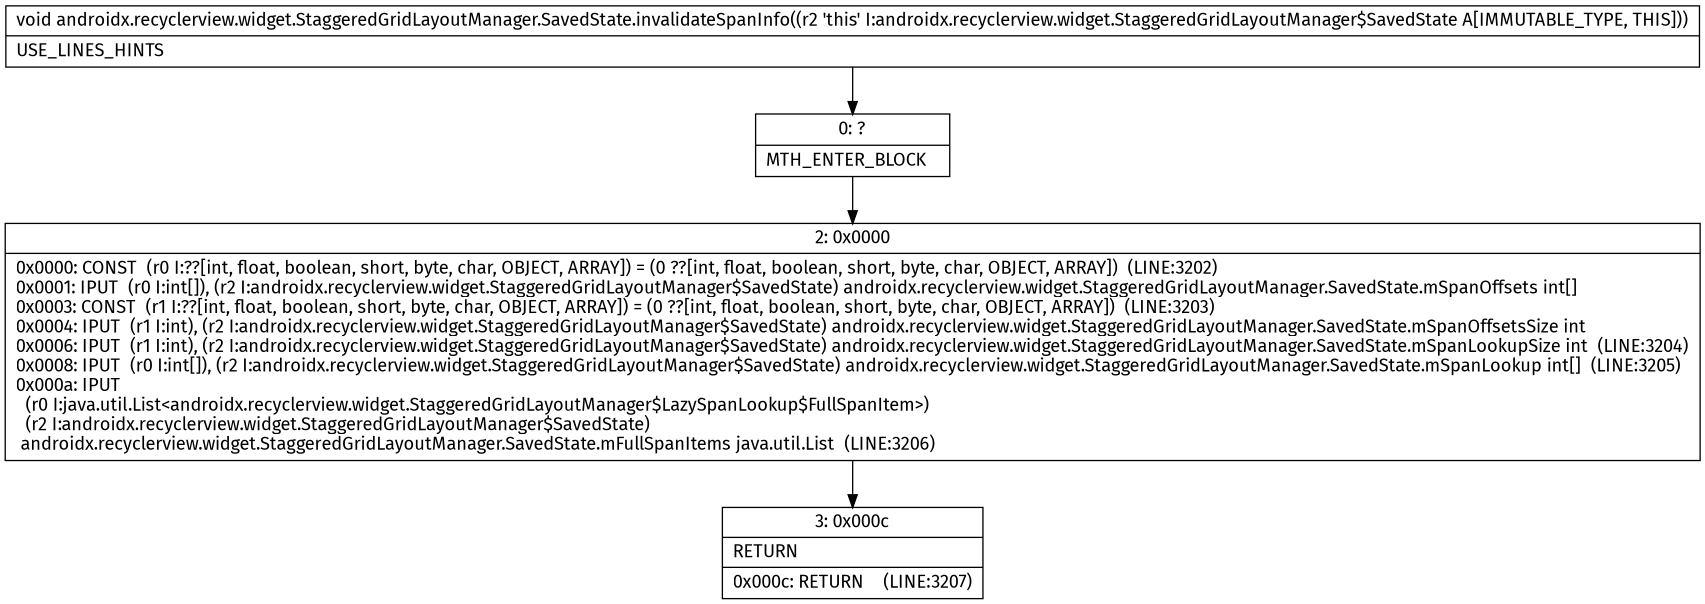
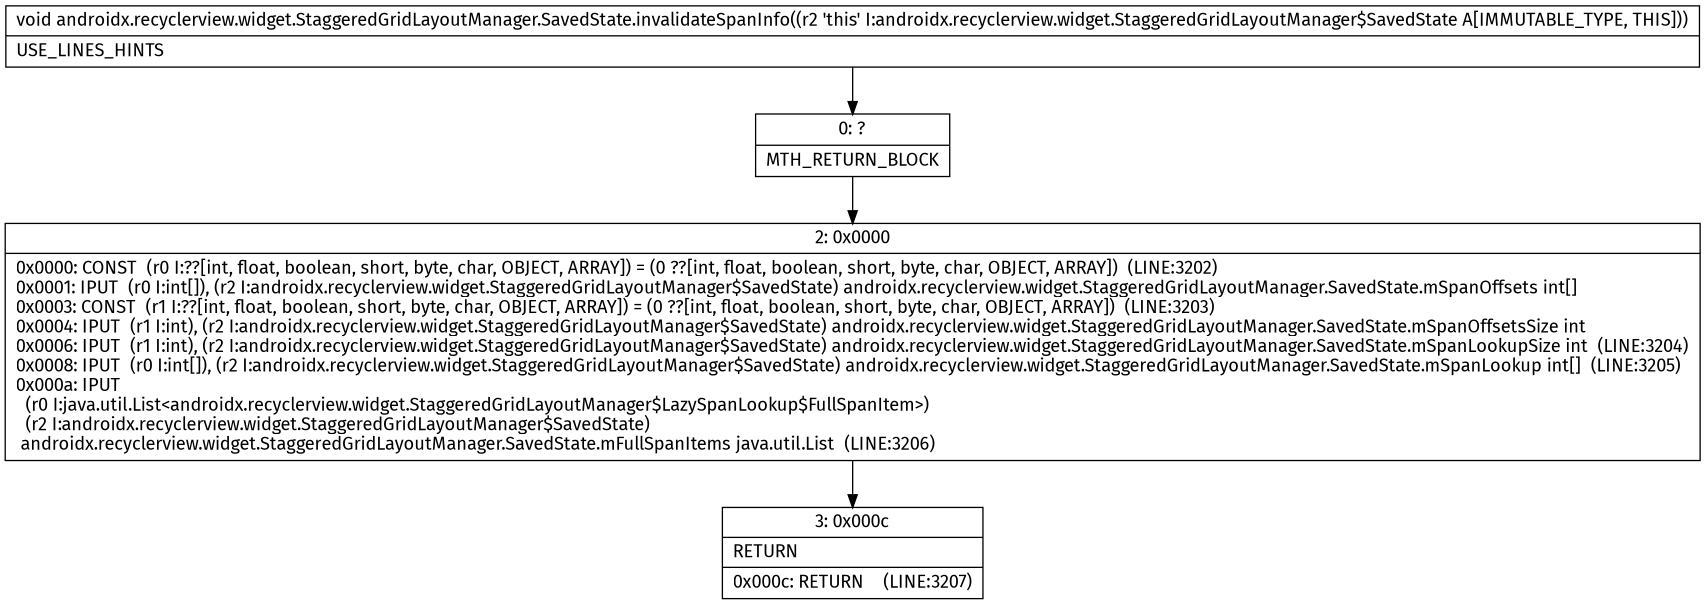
node "0: ?": text "MTH_ENTER_BLOCK" -> "MTH_RETURN_BLOCK"
